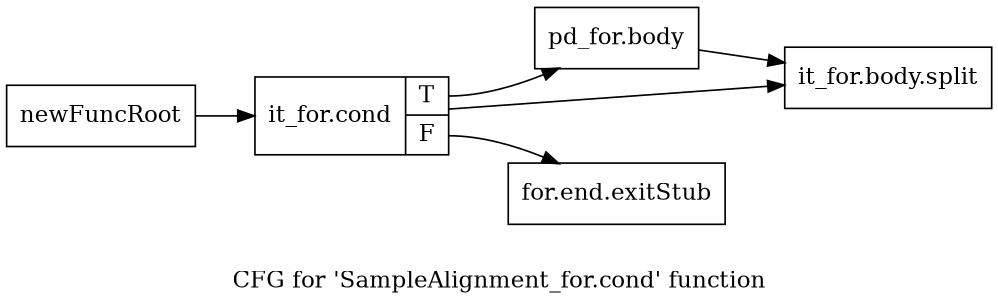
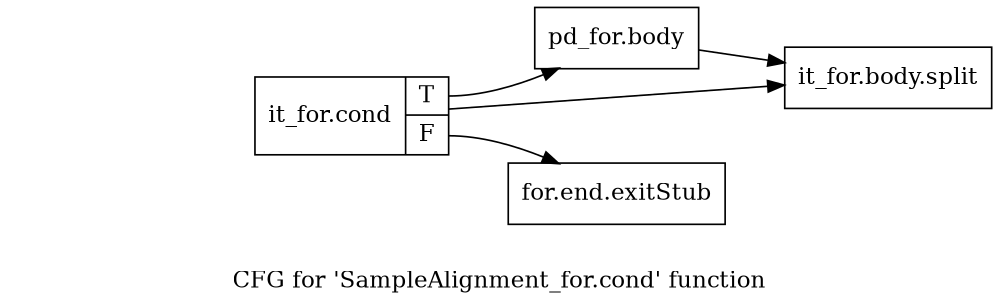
node "newFuncRoot": removed
